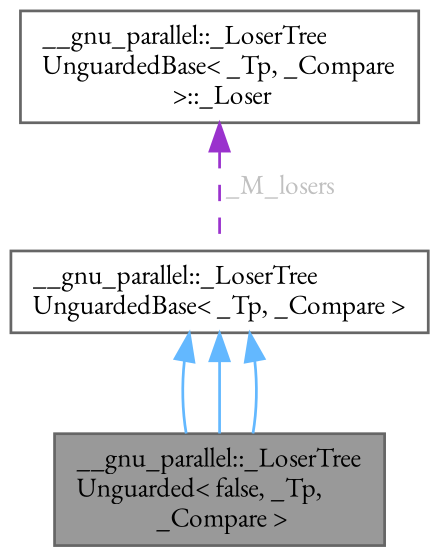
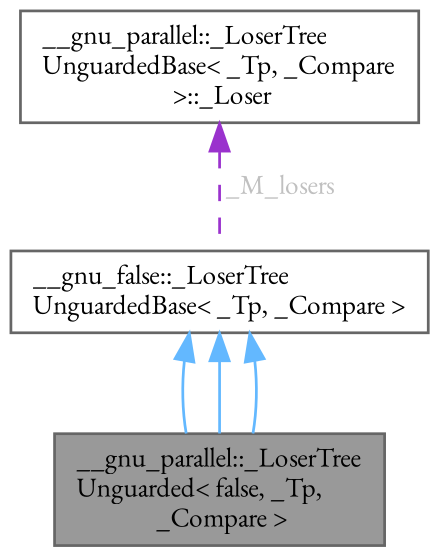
node "__gnu_parallel::_LoserTree UnguardedBase< _Tp, _Compare >": label "__gnu_parallel::_LoserTree UnguardedBase< _Tp, _Compare >" -> "__gnu_false::_LoserTree UnguardedBase< _Tp, _Compare >"
